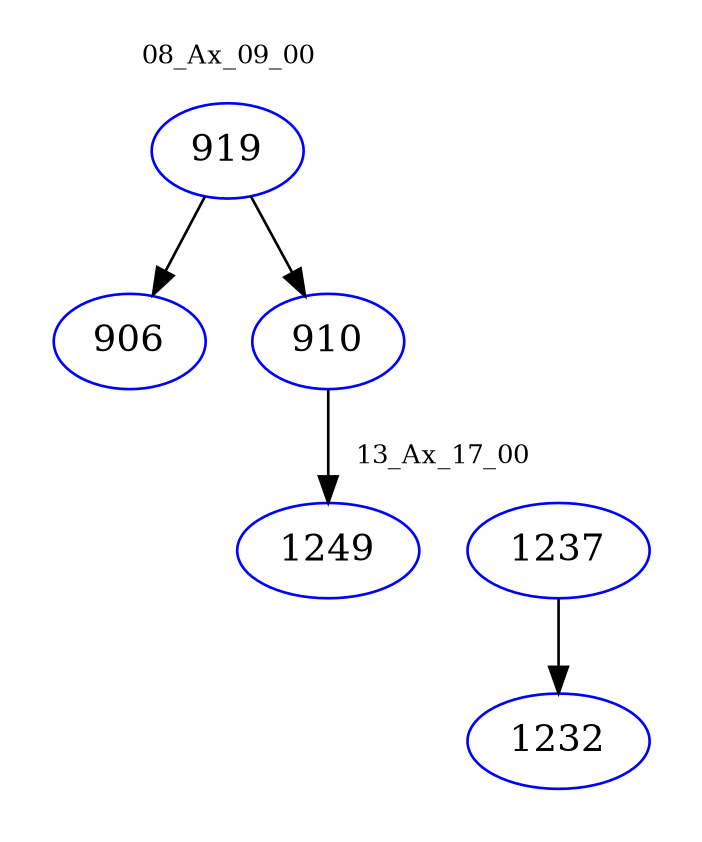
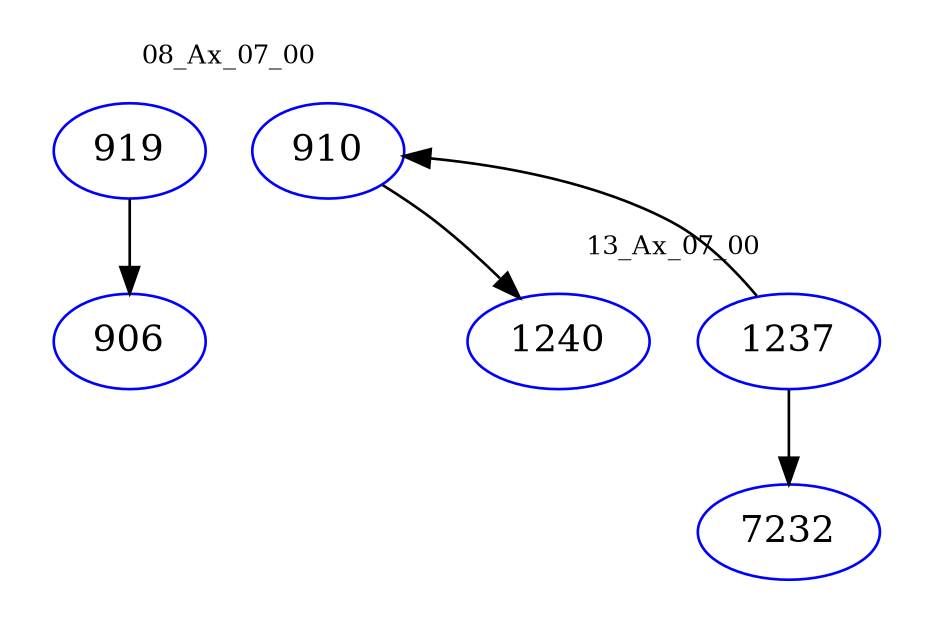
cluster "08_Ax_09_00": label "08_Ax_09_00" -> "08_Ax_07_00"
edge "919" -> "910": now "1237" -> "910"
cluster "13_Ax_17_00": label "13_Ax_17_00" -> "13_Ax_07_00"
node "1249": label "1249" -> "1240"
node "1232": label "1232" -> "7232"
